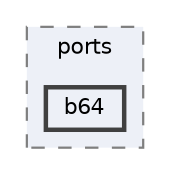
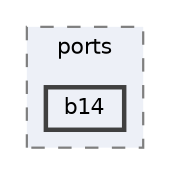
node "b64": label "b64" -> "b14"
